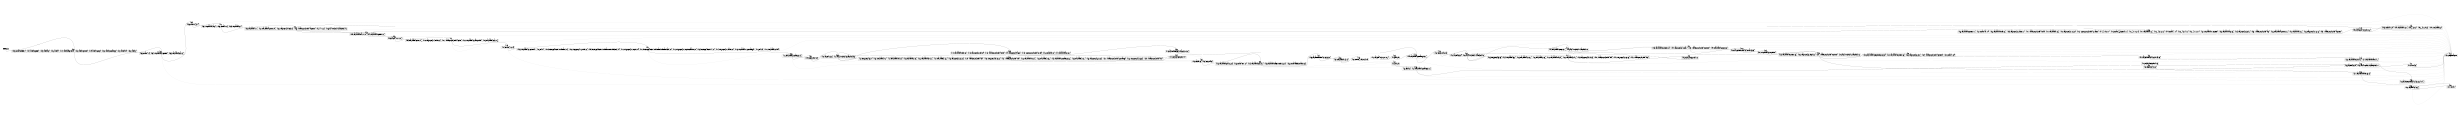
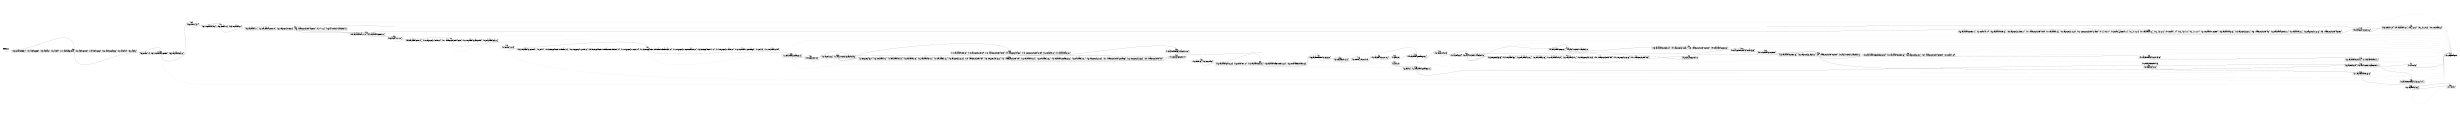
edge "14160: construct [-,v29,v30,v34,v28]" -> "14161: call-signal [v25,v26,v27,v28,-]*": added
